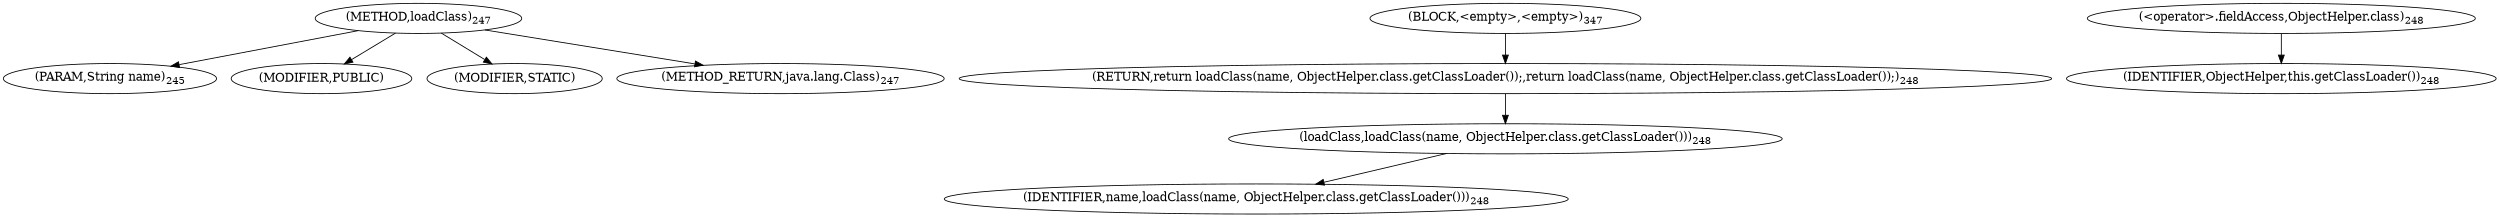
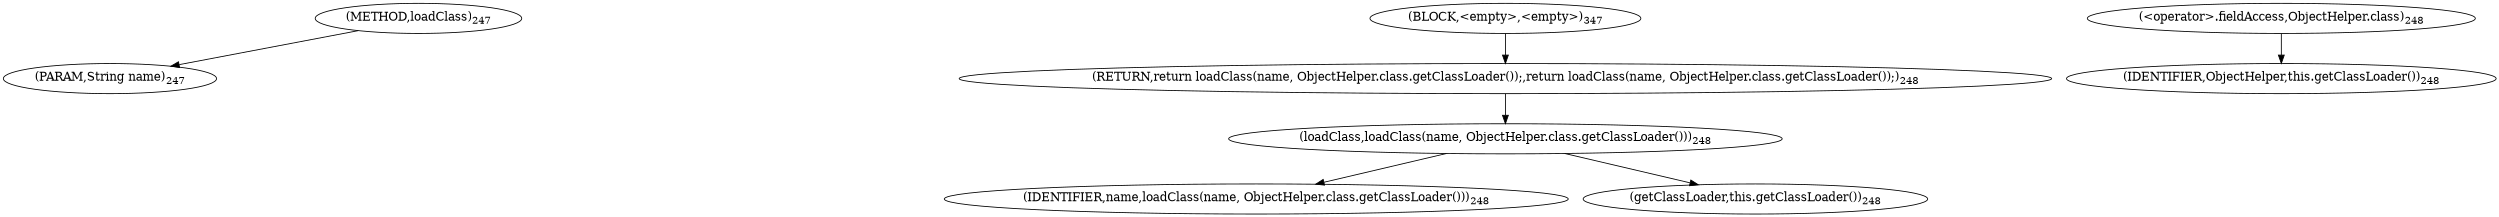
node "(PARAM,String name)": text "245" -> "247"
node "(MODIFIER,PUBLIC)": removed
node "(MODIFIER,STATIC)": removed
node "(METHOD_RETURN,java.lang.Class)": removed
node "(getClassLoader,this.getClassLoader())": added
